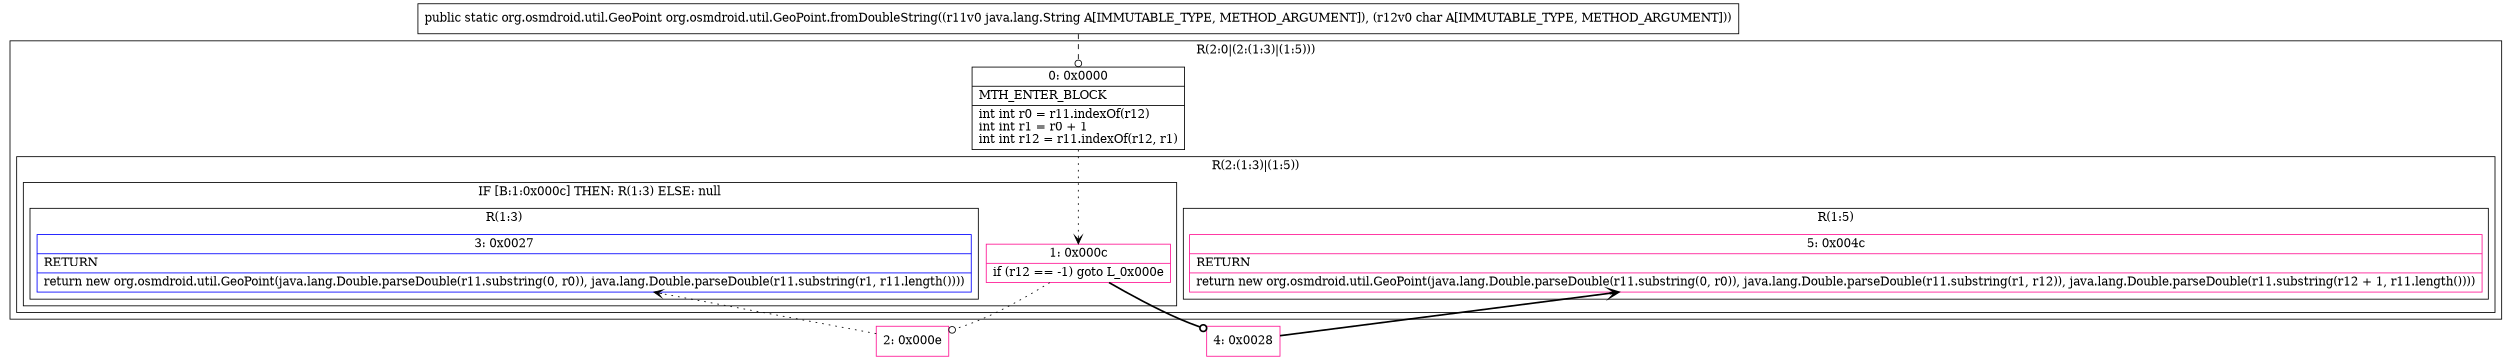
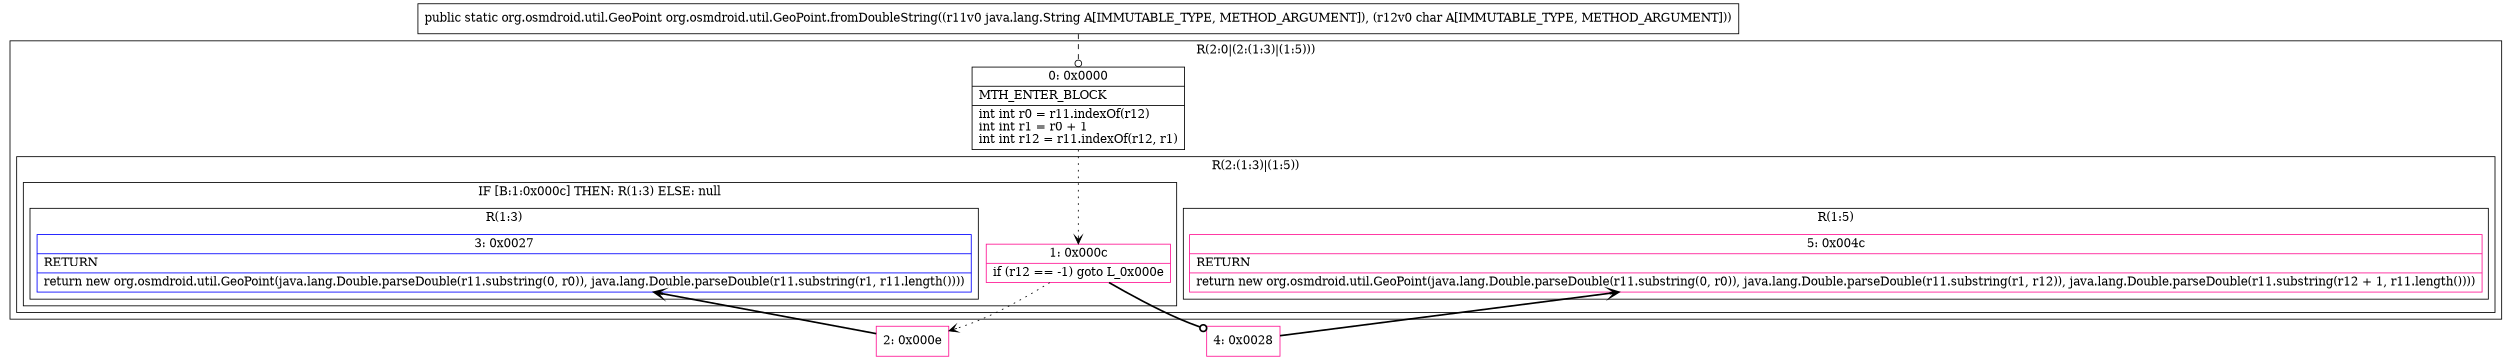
edge "1: 0x000c" -> "2: 0x000e": arrowhead odot -> vee
edge "2: 0x000e" -> "3: 0x0027": style dotted -> bold
